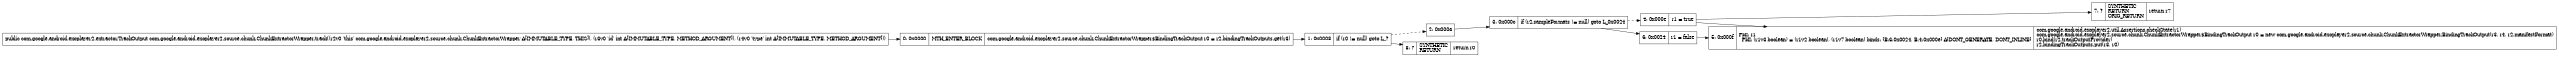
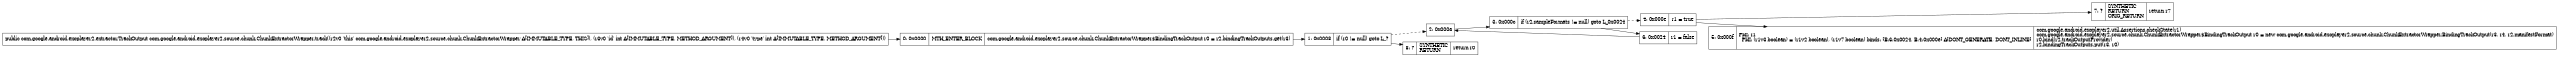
edge "6: 0x0024" -> "5: 0x000f": now "6: 0x0024" -> "2: 0x000a"
